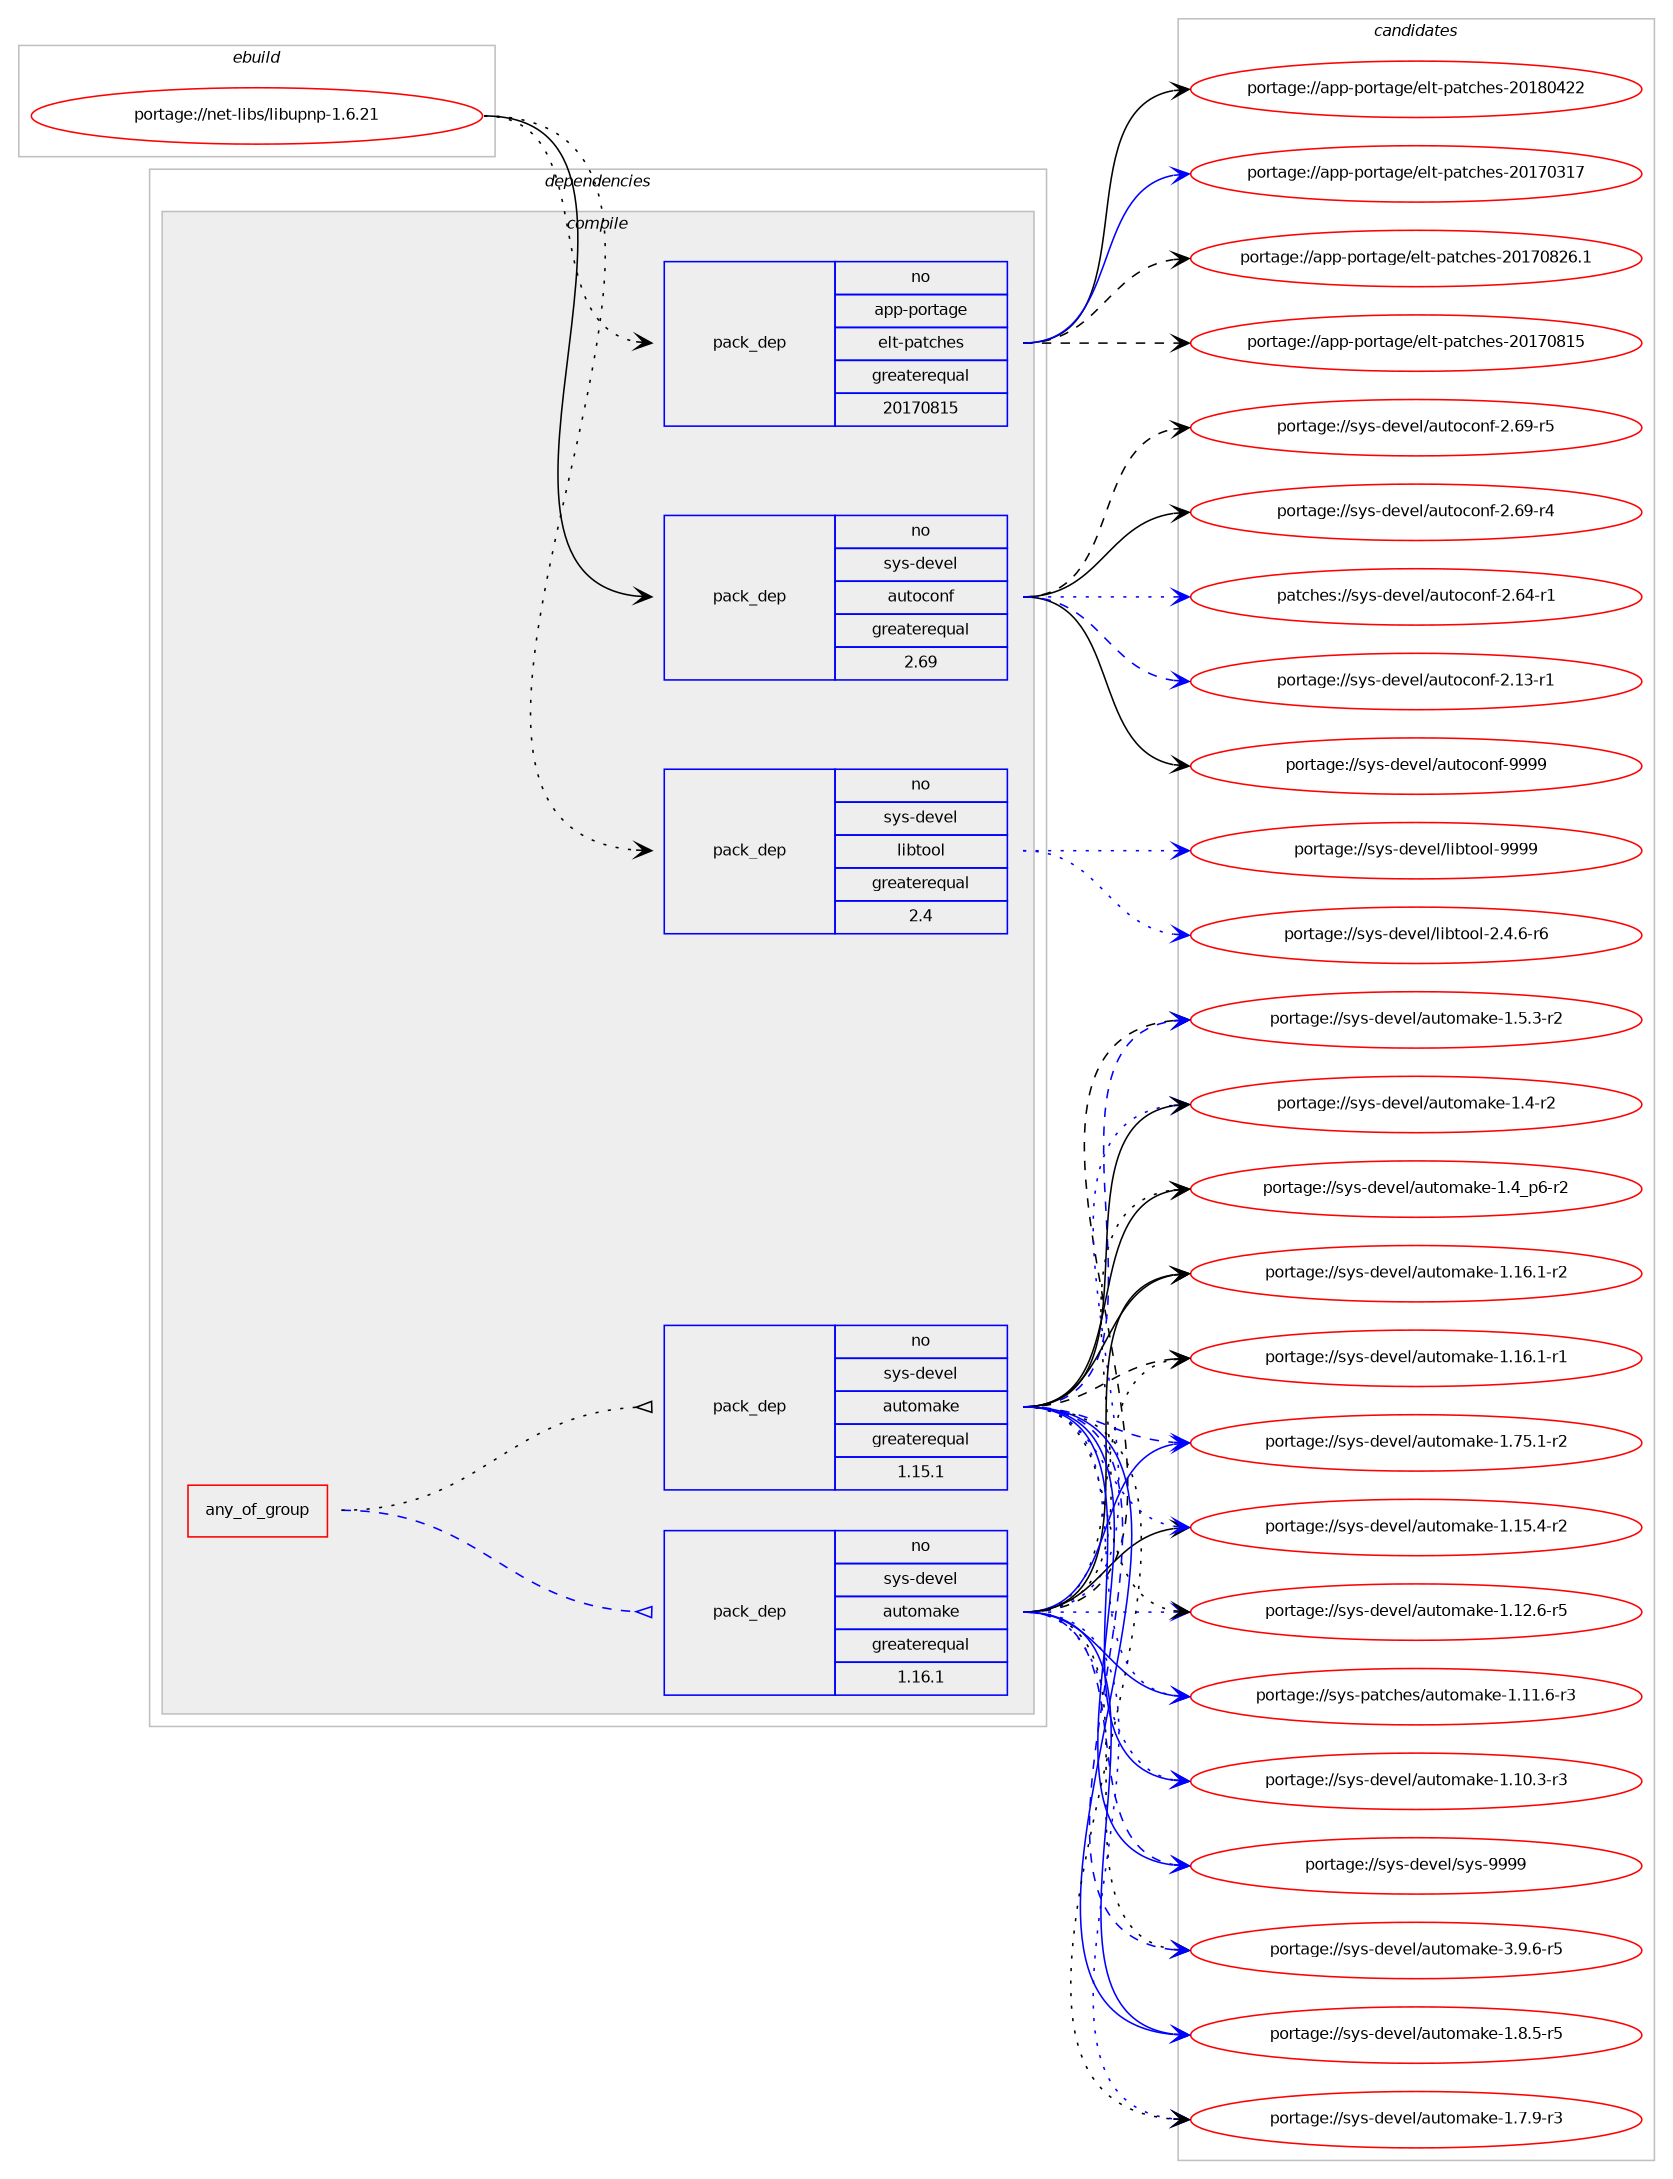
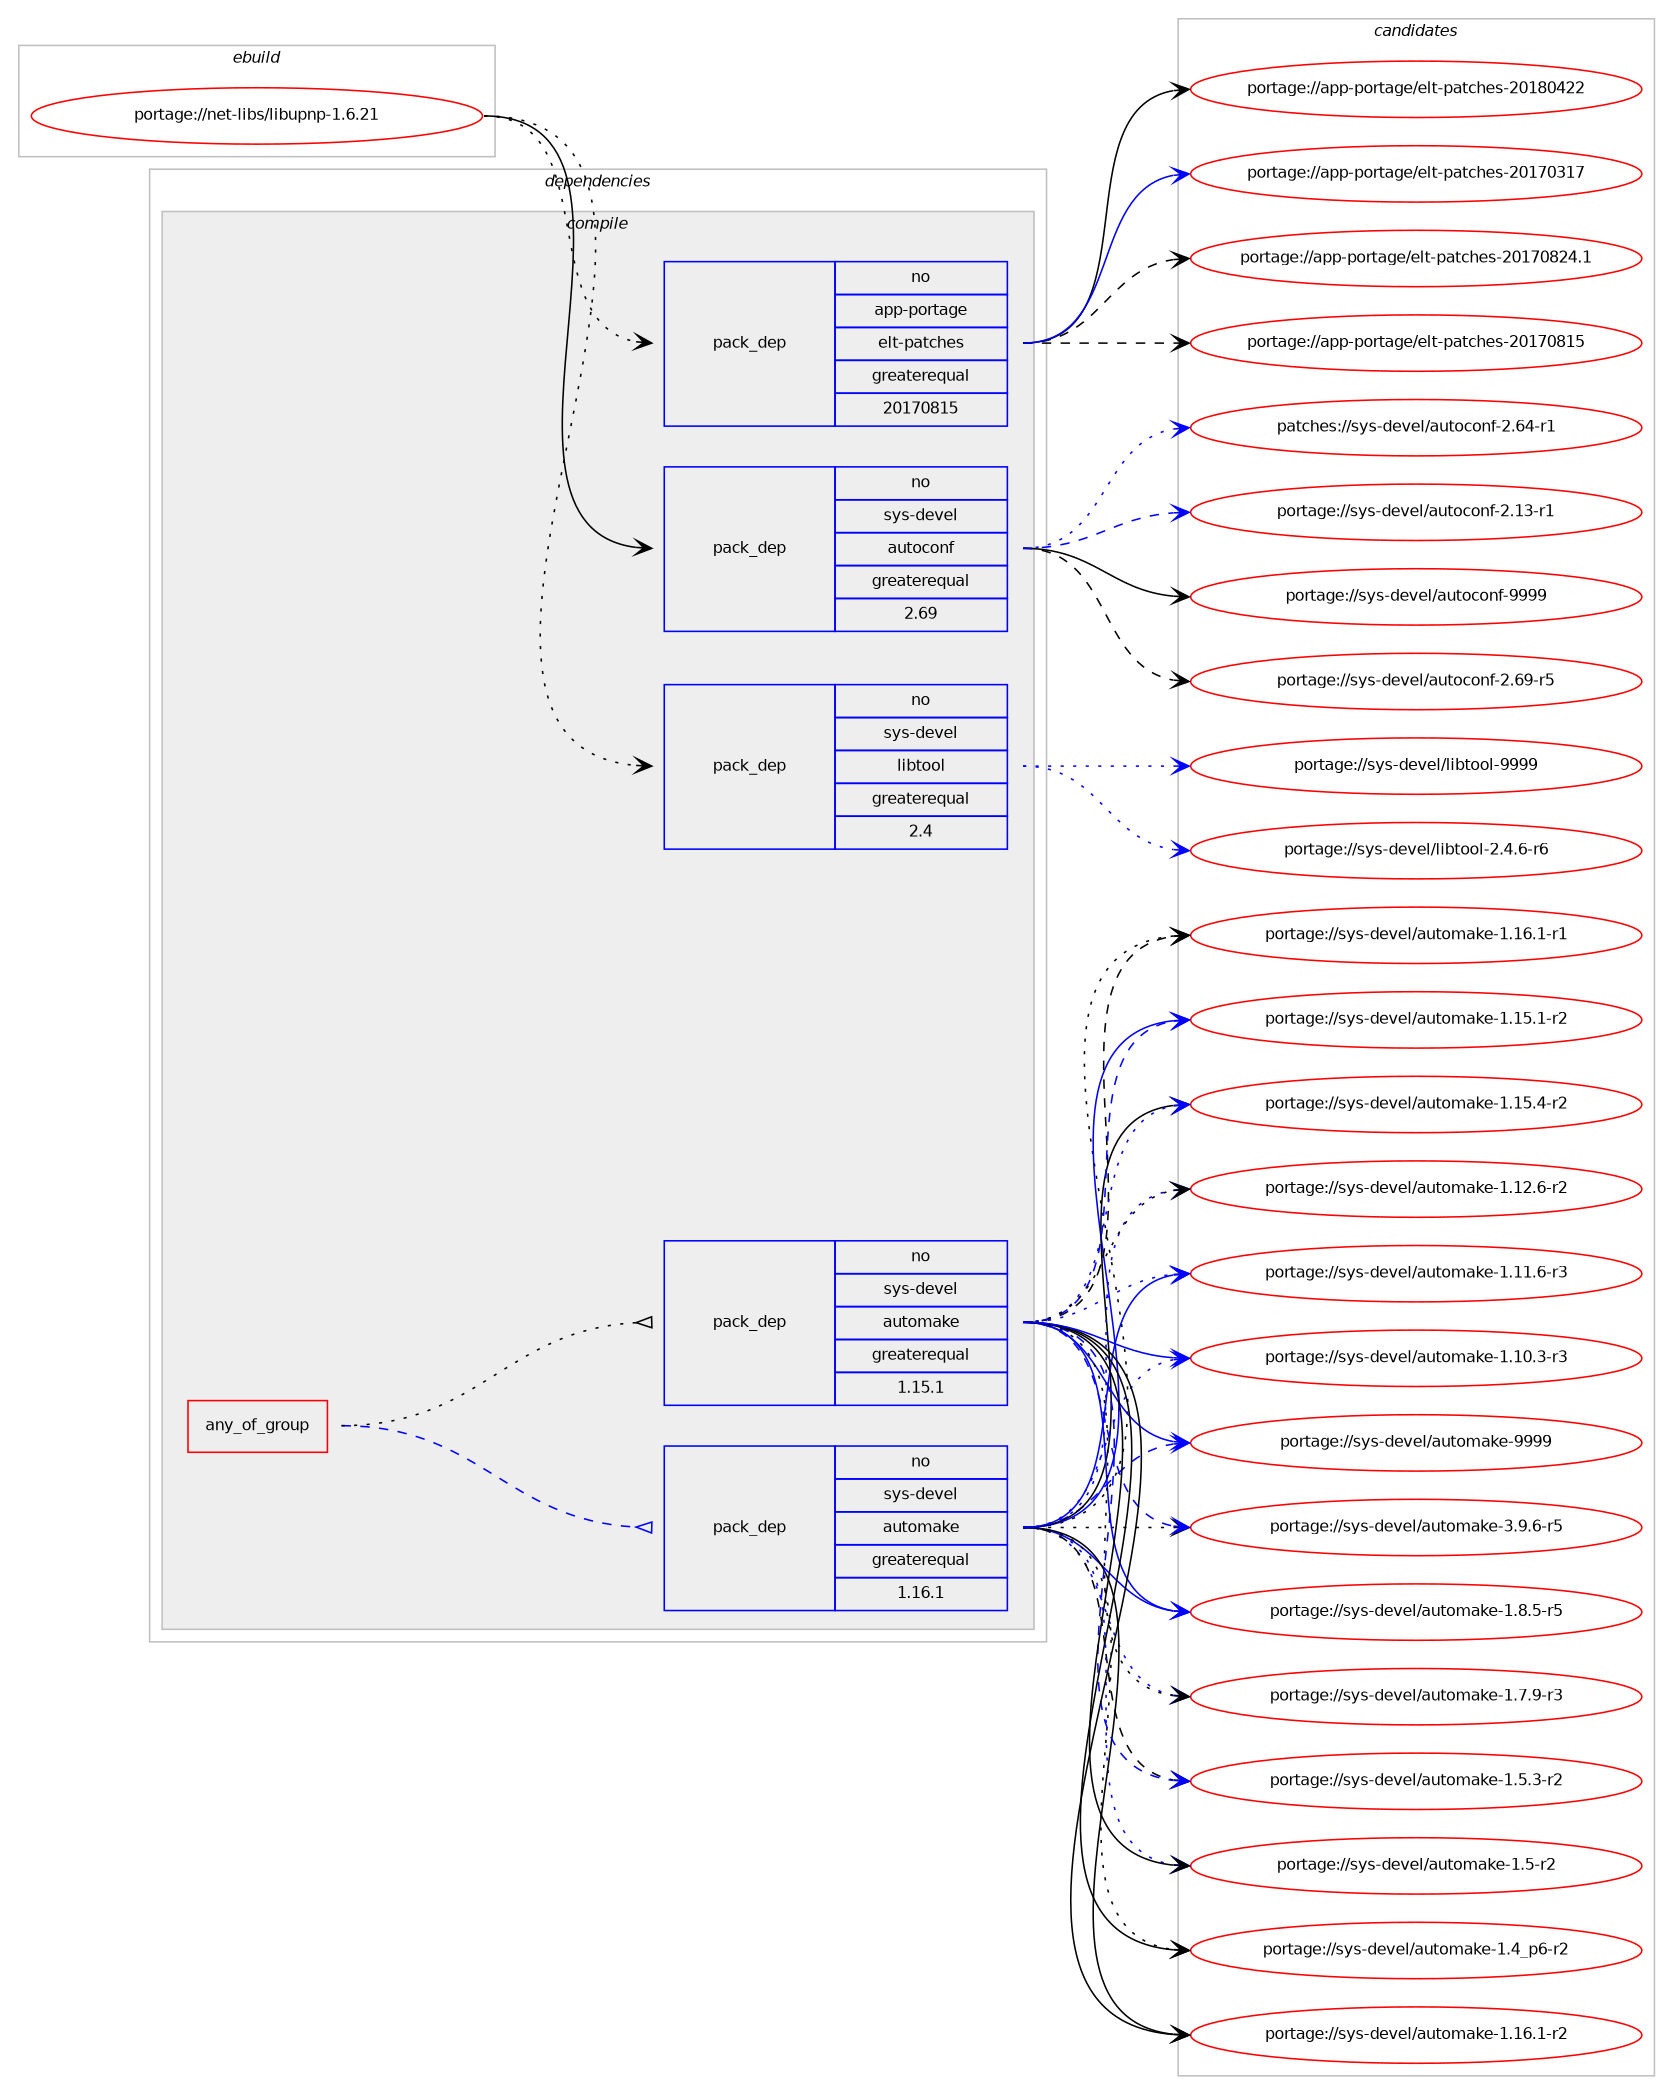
node "portage://app-portage/elt-patches-20170826.1": label "portage://app-portage/elt-patches-20170826.1" -> "portage://app-portage/elt-patches-20170824.1"
node "portage://sys-devel/autoconf-2.69-r4": removed
node "portage://sys-devel/automake-1.4-r2": label "portage://sys-devel/automake-1.4-r2" -> "portage://sys-devel/automake-1.5-r2"
node "portage://sys-devel/automake-1.75.1-r2": label "portage://sys-devel/automake-1.75.1-r2" -> "portage://sys-devel/automake-1.15.1-r2"
node "portage://sys-devel/automake-1.12.6-r5": label "portage://sys-devel/automake-1.12.6-r5" -> "portage://sys-devel/automake-1.12.6-r2"
node "portage://sys-patches/automake-1.11.6-r3": label "portage://sys-patches/automake-1.11.6-r3" -> "portage://sys-devel/automake-1.11.6-r3"
node "portage://sys-devel/sys-9999": label "portage://sys-devel/sys-9999" -> "portage://sys-devel/automake-9999"
